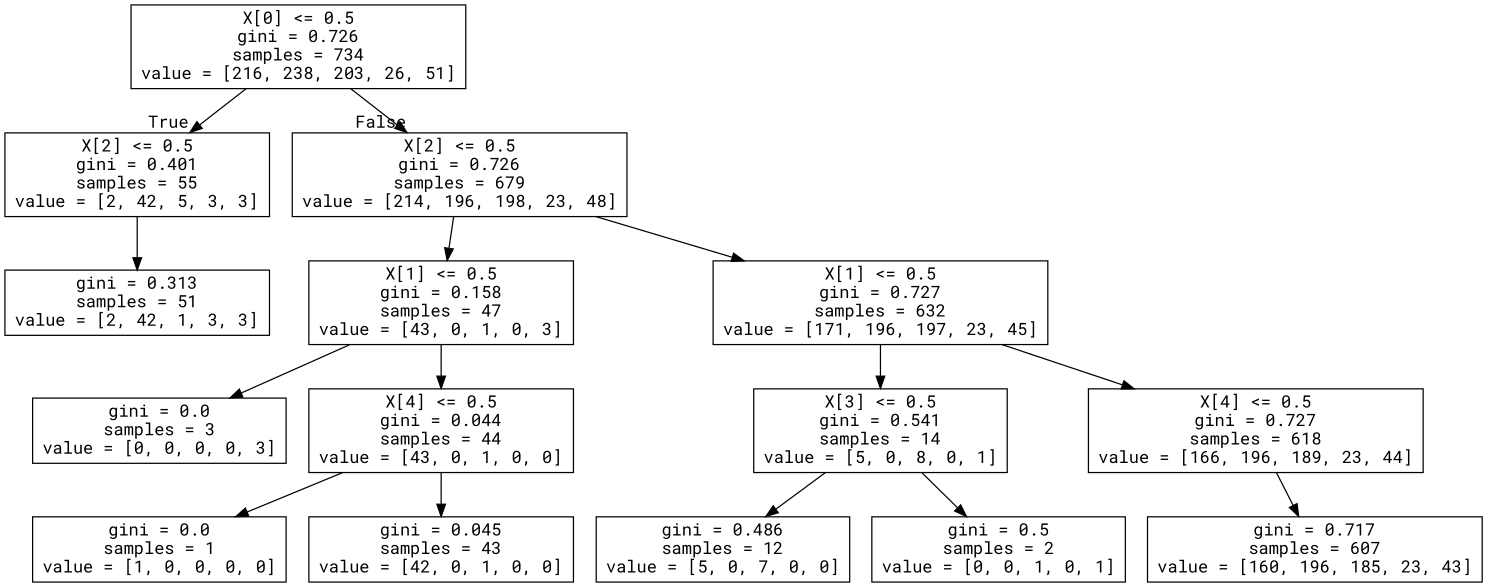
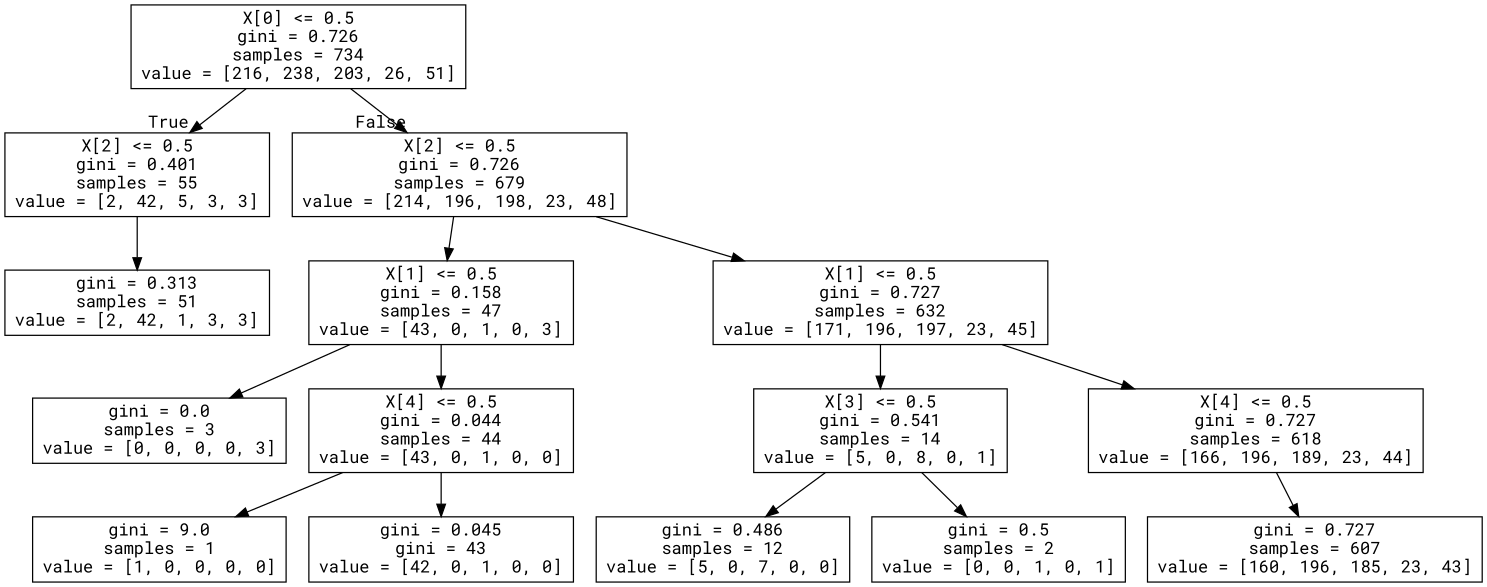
node "gini = 0.0 samples = 1 value = [1, 0, 0, 0, 0]": label "gini = 0.0 samples = 1 value = [1, 0, 0, 0, 0]" -> "gini = 9.0 samples = 1 value = [1, 0, 0, 0, 0]"
node "gini = 0.045 samples = 43 value = [42, 0, 1, 0, 0]": label "gini = 0.045 samples = 43 value = [42, 0, 1, 0, 0]" -> "gini = 0.045 gini = 43 value = [42, 0, 1, 0, 0]"
node "gini = 0.717 samples = 607 value = [160, 196, 185, 23, 43]": label "gini = 0.717 samples = 607 value = [160, 196, 185, 23, 43]" -> "gini = 0.727 samples = 607 value = [160, 196, 185, 23, 43]"
